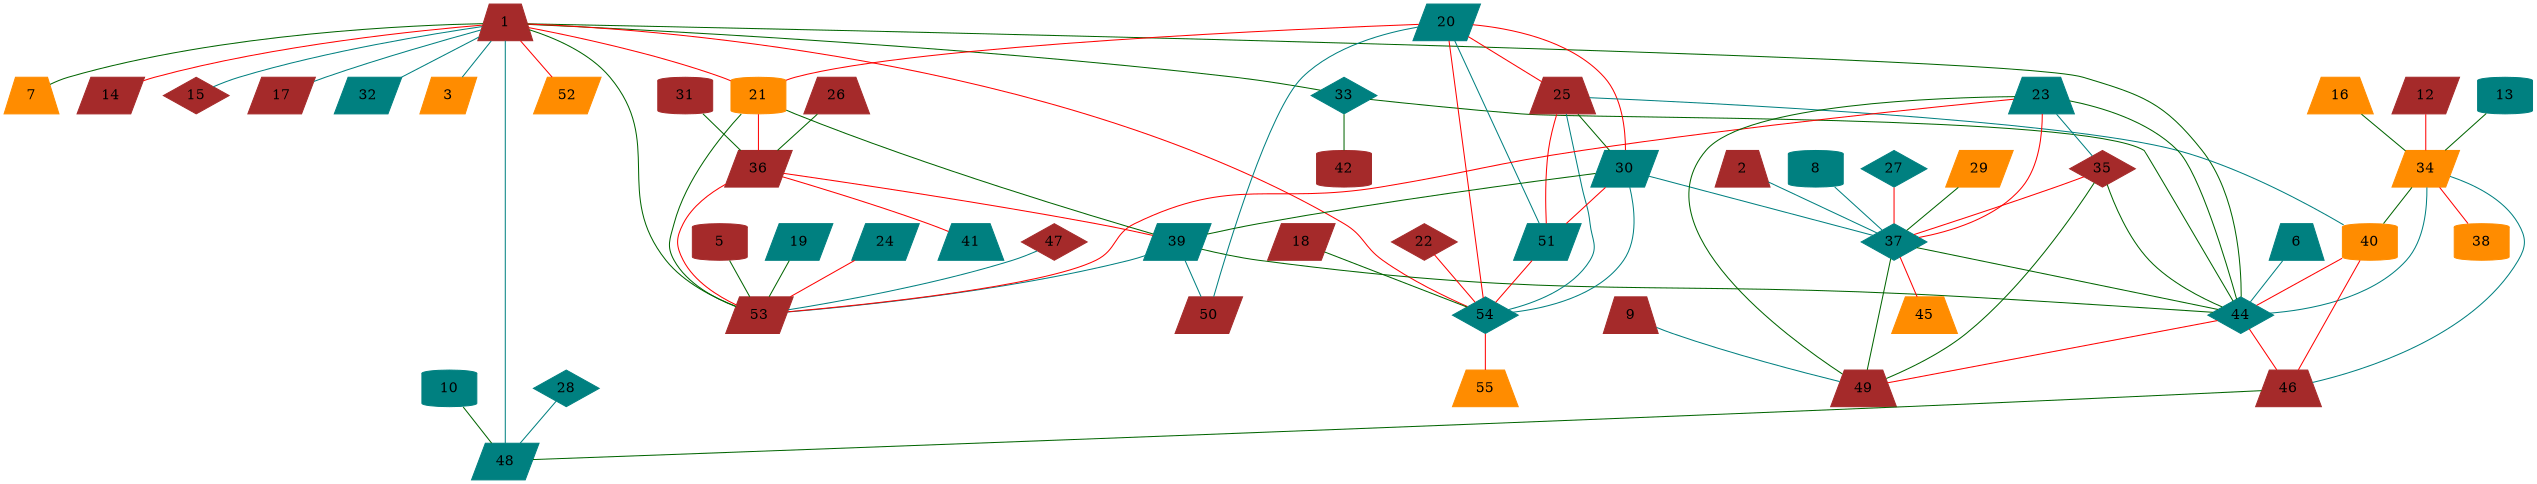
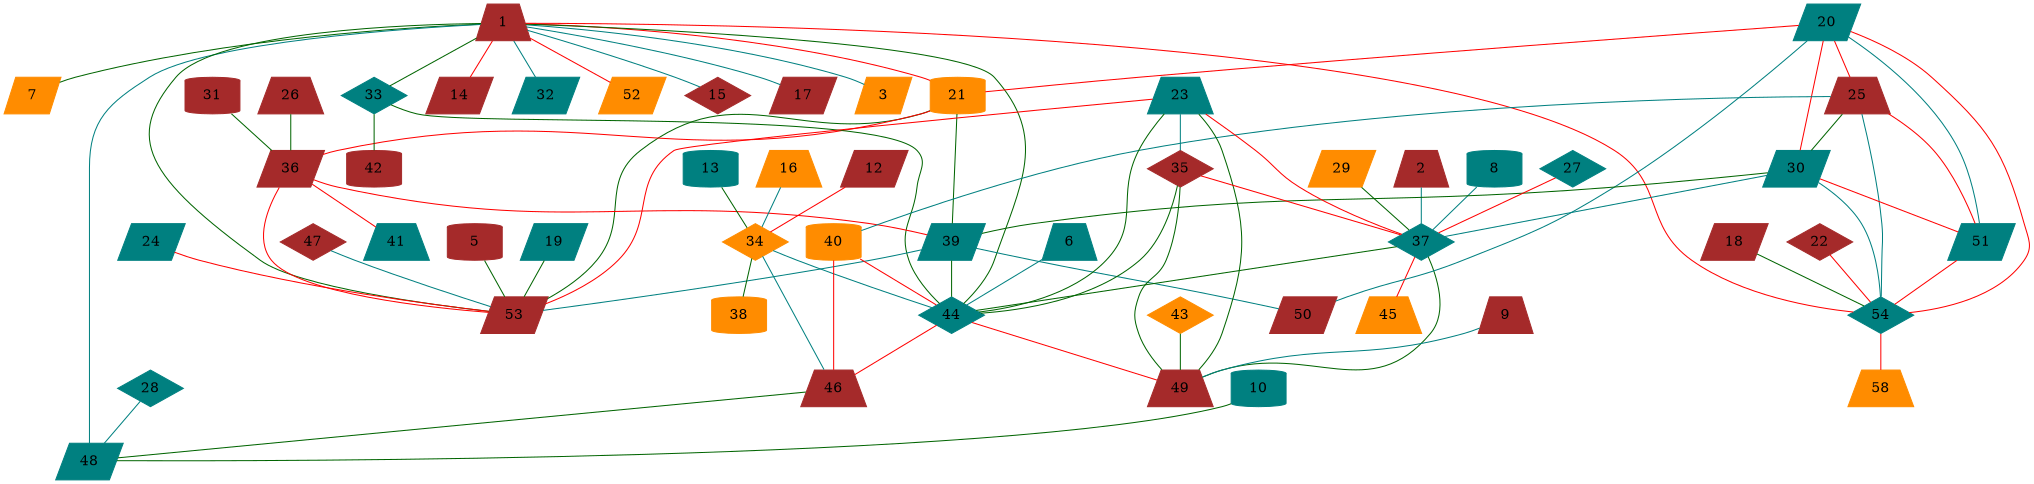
node "7": shape trapezium -> parallelogram
edge "16" -- "34": color darkgreen -> teal
node "34": shape parallelogram -> diamond
edge "34" -- "40": removed
edge "34" -- "38": color red -> darkgreen
node "43": added
node "55": label "55" -> "58"
